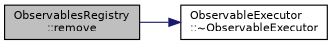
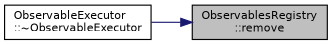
edge "ObservablesRegistry ::remove" -> "ObservableExecutor ::~ObservableExecutor": reversed
